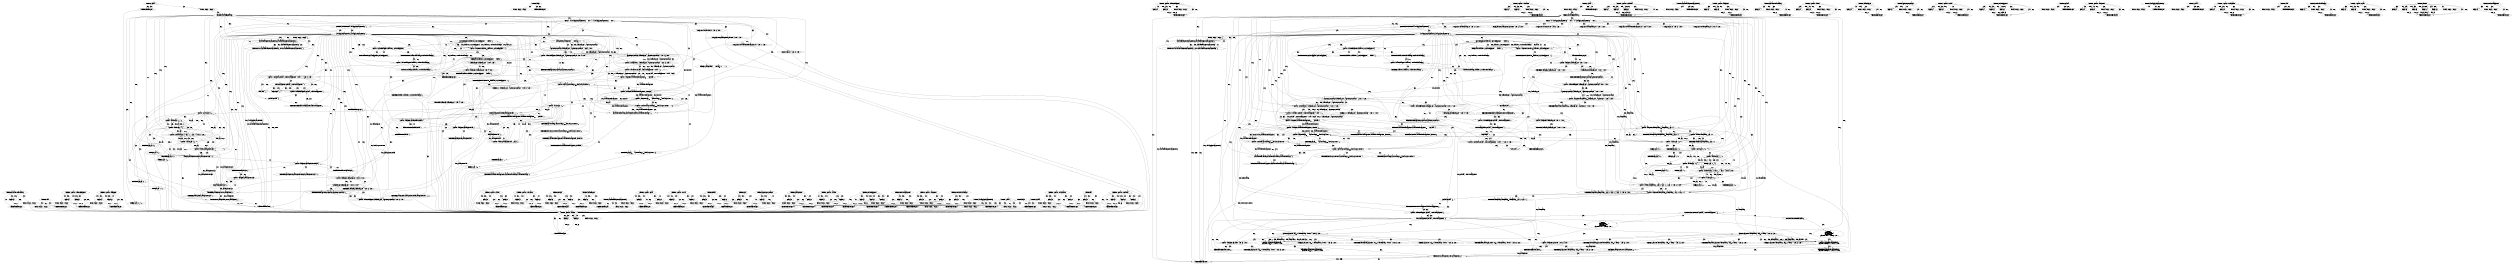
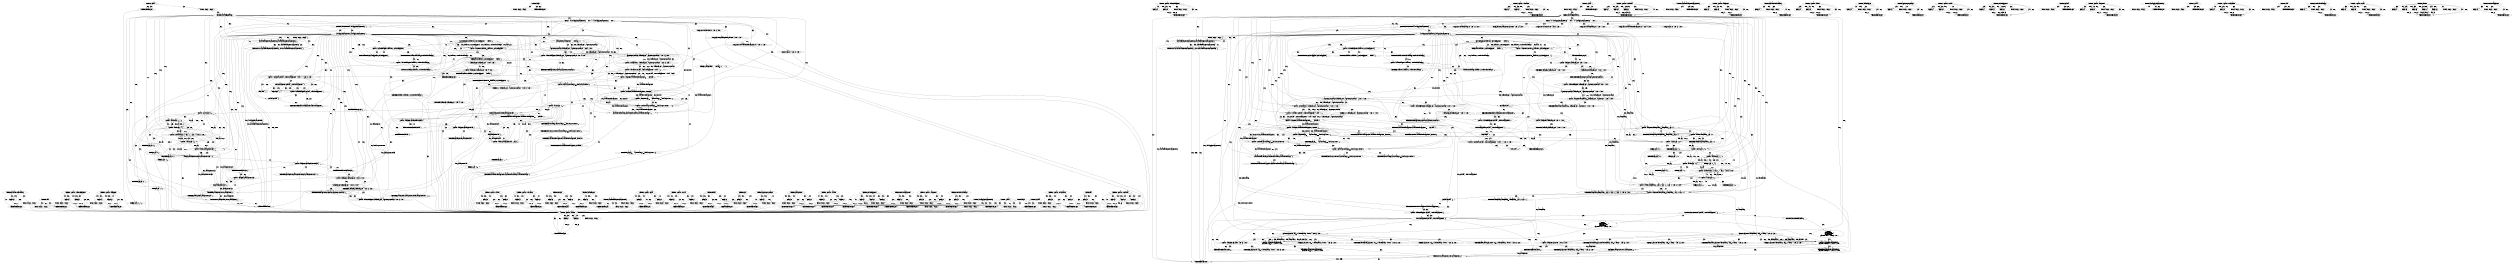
node "<(LOCAL,const int before_padding: int)<SUB>19</SUB>>": removed
edge "<(ShelfConfig.Get,ShelfConfig::Get())<SUB>7</SUB>>" -> "<(ShelfConfig.Get,ShelfConfig::Get())<SUB>11</SUB>>": now "<(ShelfConfig.Get,ShelfConfig::Get())<SUB>7</SUB>>" -> "<(<operator>.fieldAccess,ShelfConfig::Get)<SUB>11</SUB>>"
edge "<(ShelfConfig.Get,ShelfConfig::Get())<SUB>13</SUB>>" -> "<(<operator>.fieldAccess,ShelfConfig::Get)<SUB>13</SUB>>": now "(FIELD_IDENTIFIER,set_right,set_right)" -> "<(<operator>.fieldAccess,ShelfConfig::Get)<SUB>13</SUB>>"
